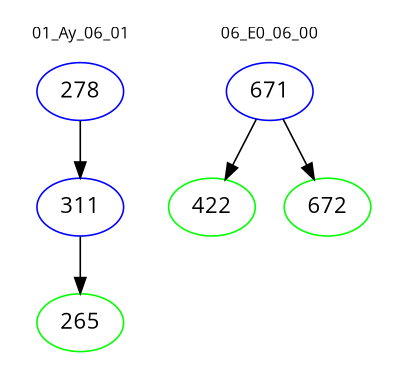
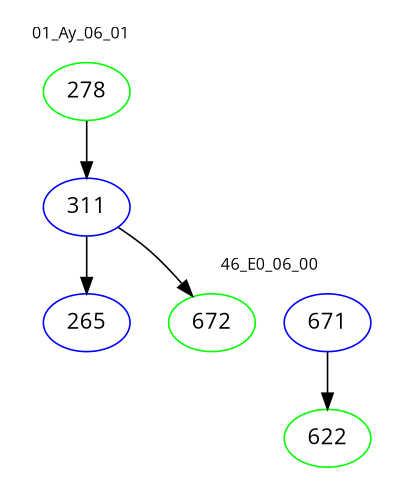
cluster "06_E0_06_00": label "06_E0_06_00" -> "46_E0_06_00"
node "278": color blue -> green
edge "671" -> "672": now "311" -> "672"
node "422": label "422" -> "622"
node "265": color green -> blue
